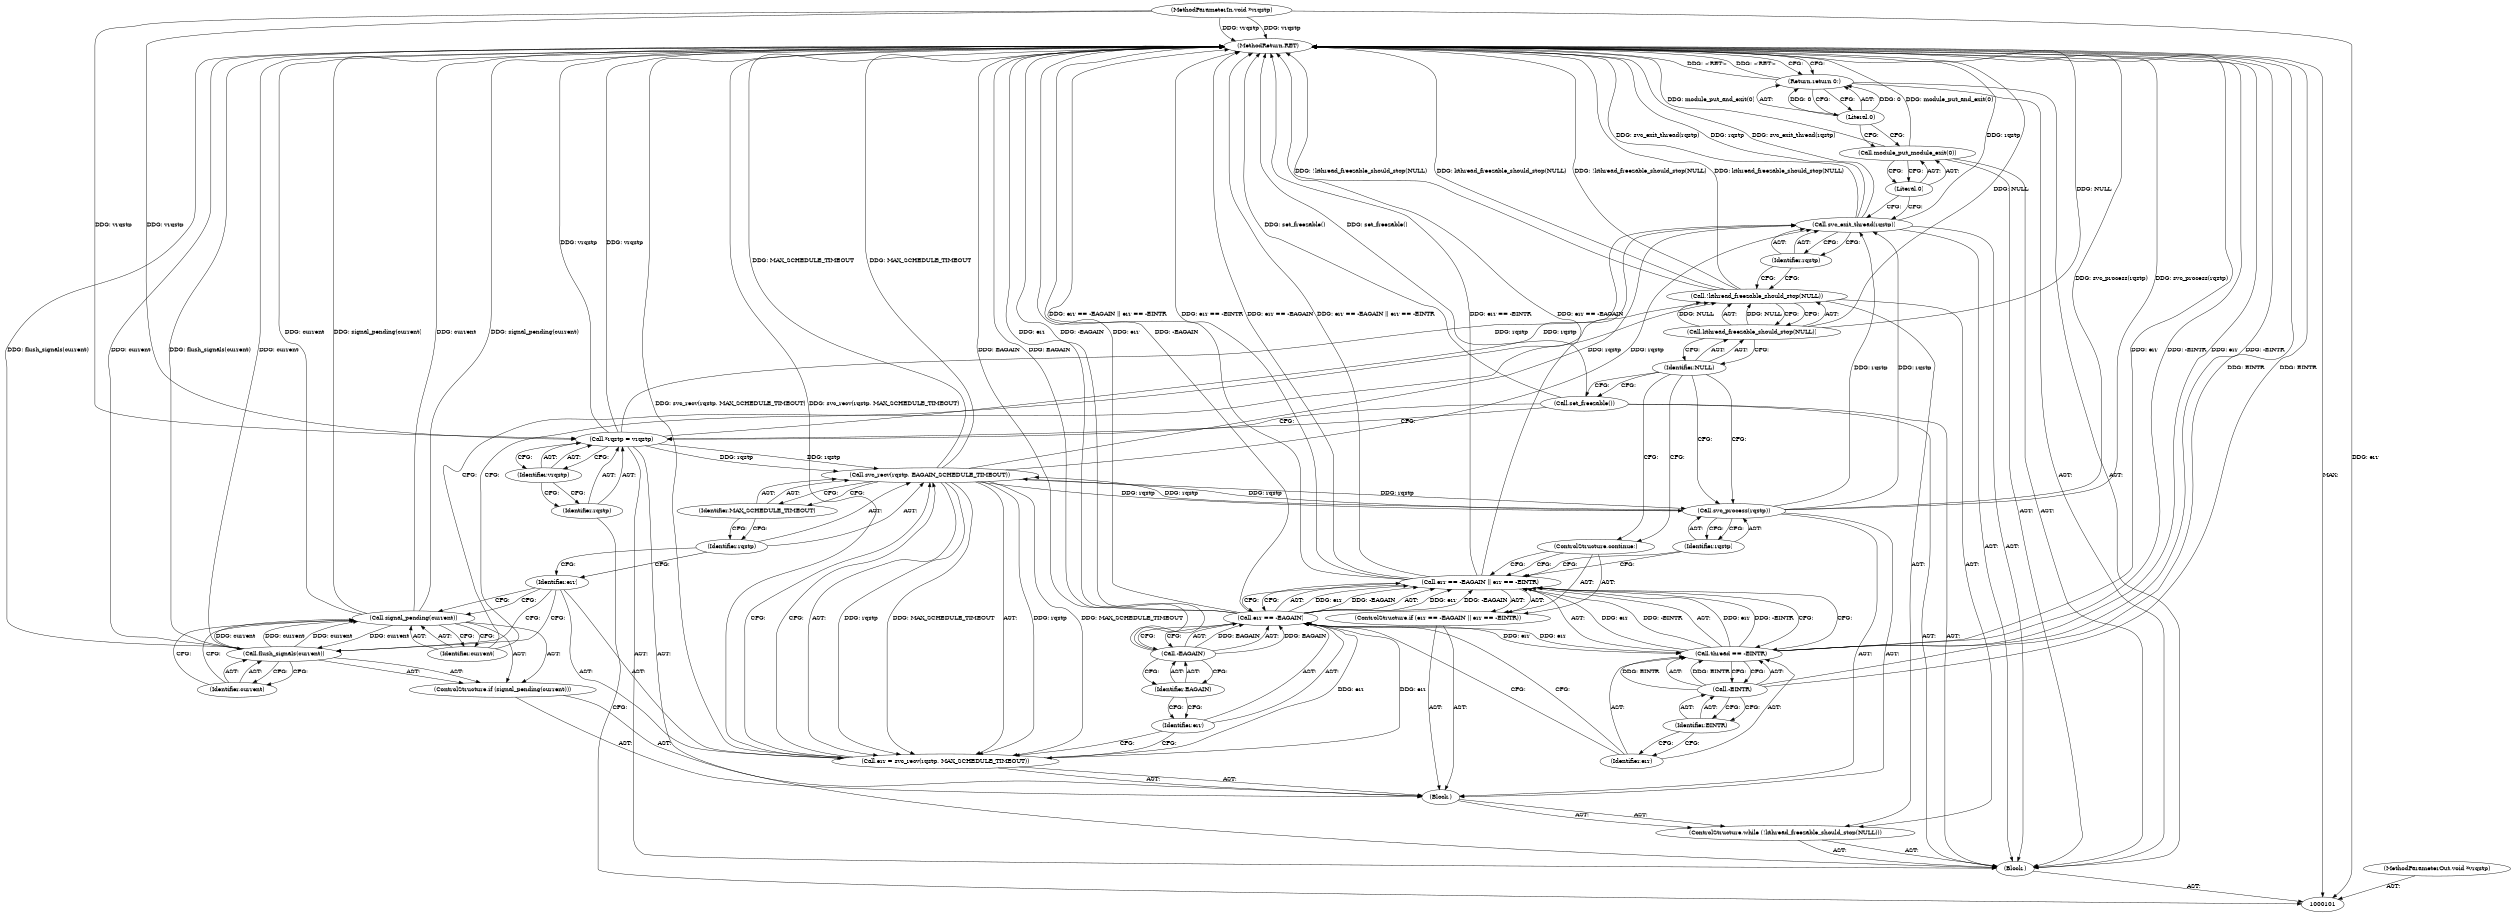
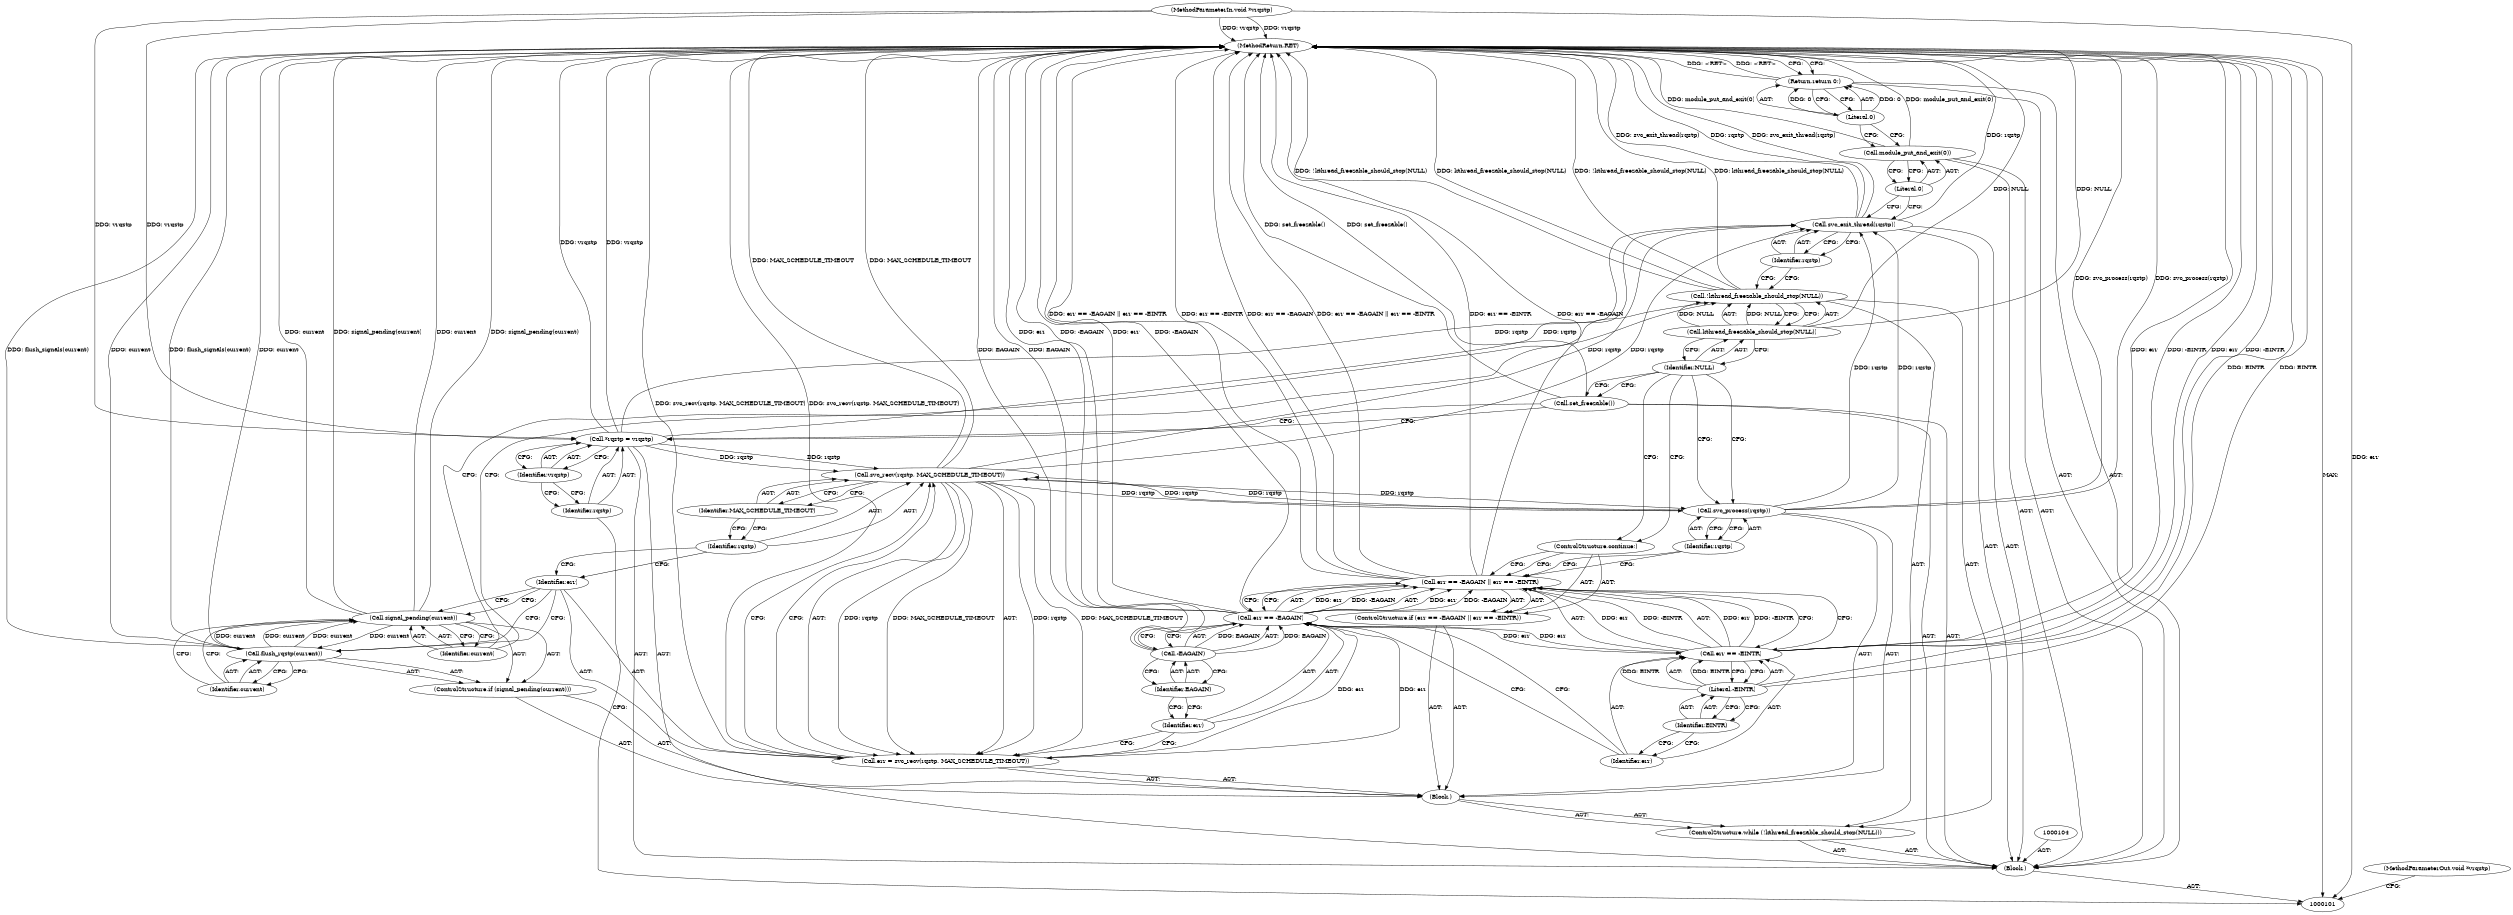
node "(Call,module_put_module_exit(0))": label "(Call,module_put_module_exit(0))" -> "(Call,module_put_and_exit(0))"
node "(Call,svc_recv(rqstp, EAGAIN_SCHEDULE_TIMEOUT))": label "(Call,svc_recv(rqstp, EAGAIN_SCHEDULE_TIMEOUT))" -> "(Call,svc_recv(rqstp, MAX_SCHEDULE_TIMEOUT))"
node "(Call,flush_signals(current))": label "(Call,flush_signals(current))" -> "(Call,flush_rqstp(current))"
node "(Call,thread == -EINTR)": label "(Call,thread == -EINTR)" -> "(Call,err == -EINTR)"
node "(Call,-EINTR)": label "(Call,-EINTR)" -> "(Literal,-EINTR)"
node "1000104": added
edge "(MethodParameterOut,void *vrqstp)" -> "1000101": label "AST: " -> "CFG: "
